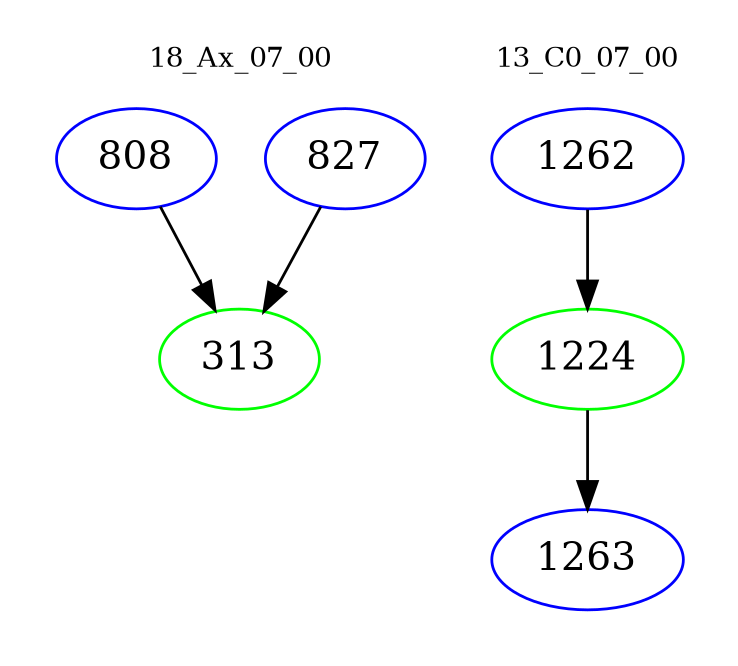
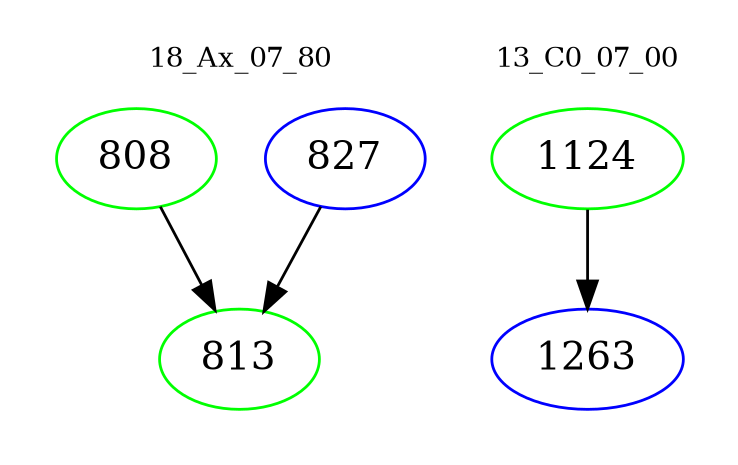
cluster "18_Ax_07_00": label "18_Ax_07_00" -> "18_Ax_07_80"
node "808": color blue -> green
node "1262": removed
node "313": label "313" -> "813"
node "1224": label "1224" -> "1124"
